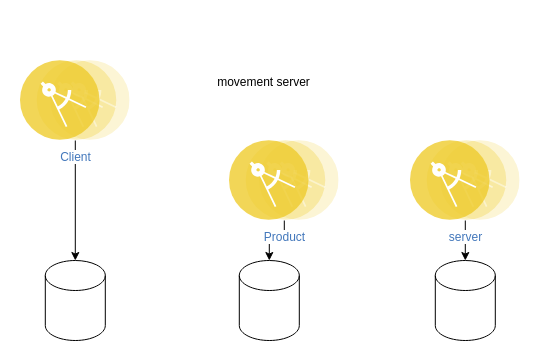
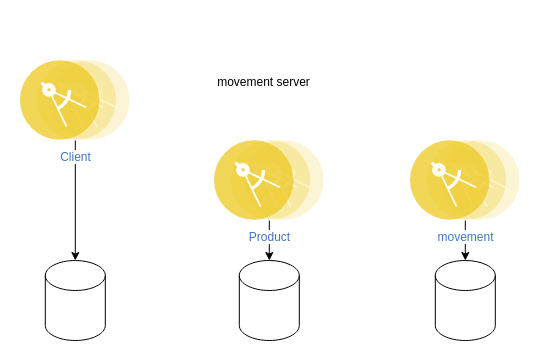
node "Product": moved (284, 181) -> (269, 181)
node "server": label "server" -> "movement"
